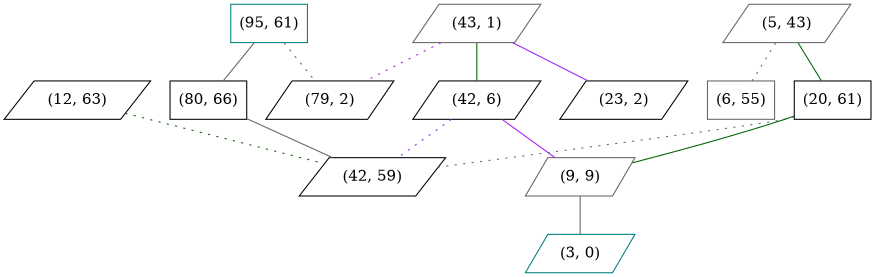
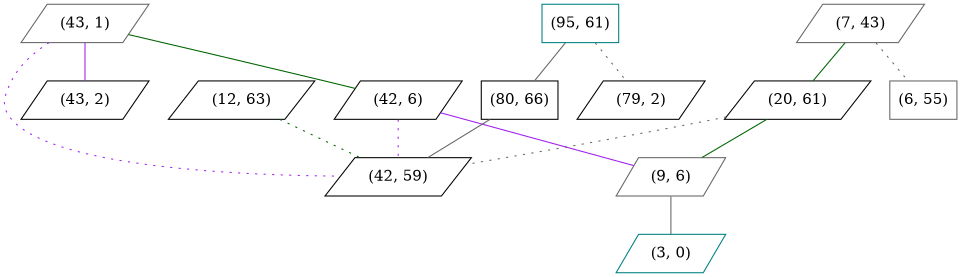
node "(5, 43)": label "(5, 43)" -> "(7, 43)"
edge "(43, 1)" -- "(79, 2)": now "(43, 1)" -- "(42, 59)"
node "(23, 2)": label "(23, 2)" -> "(43, 2)"
node "(20, 61)": shape box -> parallelogram
node "(9, 9)": label "(9, 9)" -> "(9, 6)"
